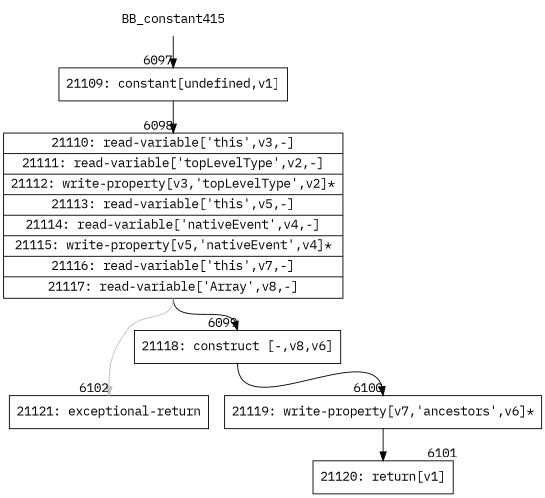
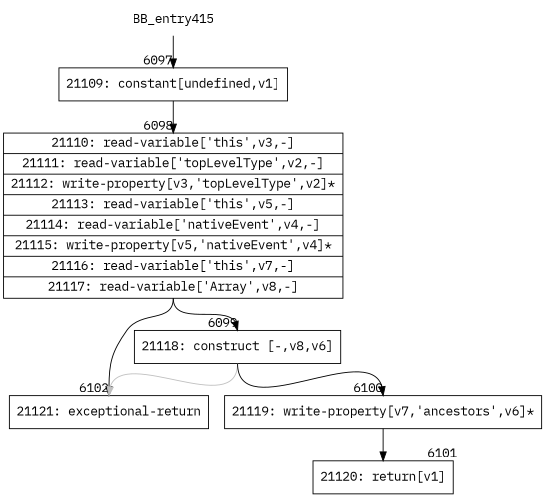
node "BB_constant415": label "BB_constant415" -> "BB_entry415"
edge "21110: read-variable['this',v3,-]" -> "21121: exceptional-return": color gray -> black
edge "21118: construct [-,v8,v6]" -> "21121: exceptional-return": added
